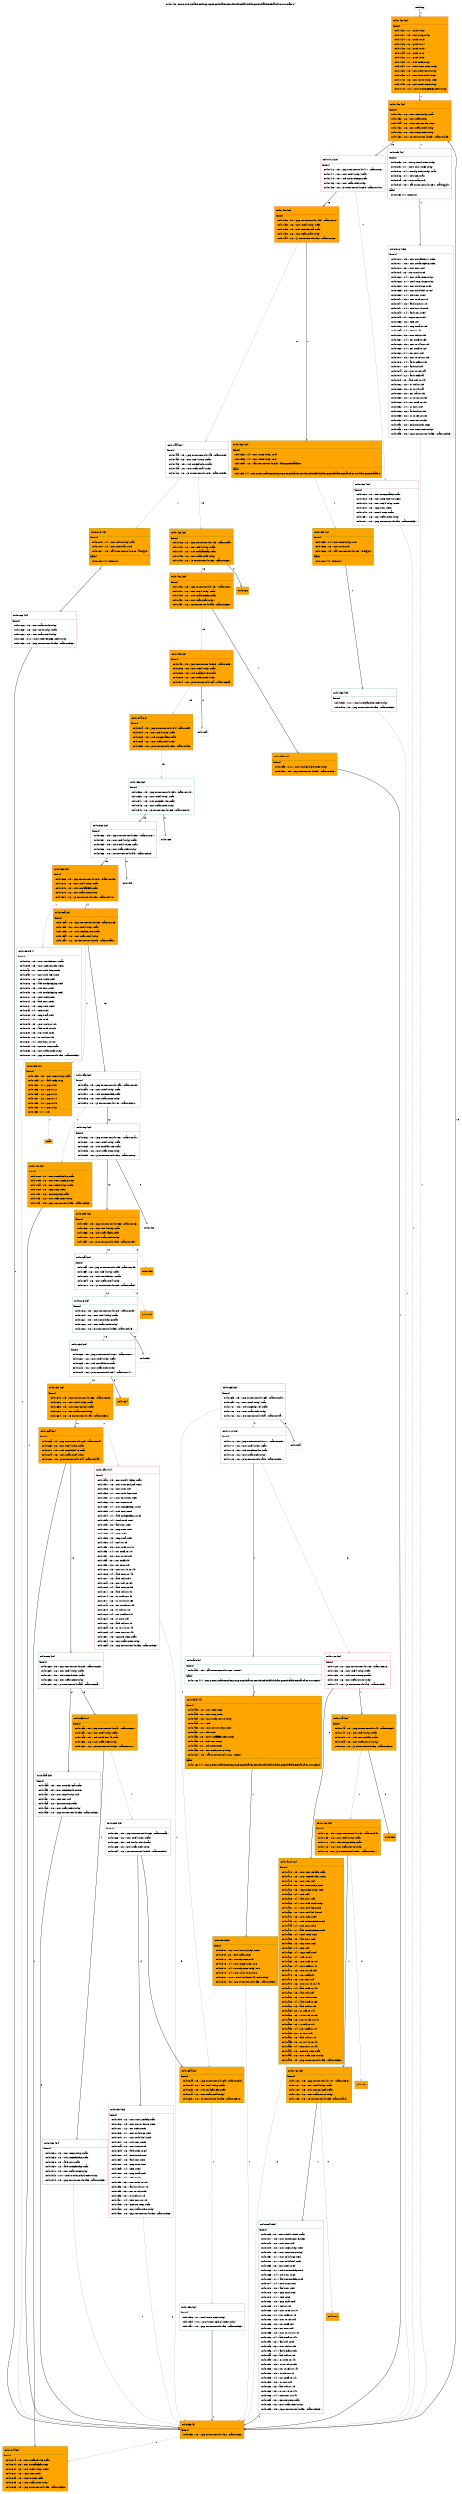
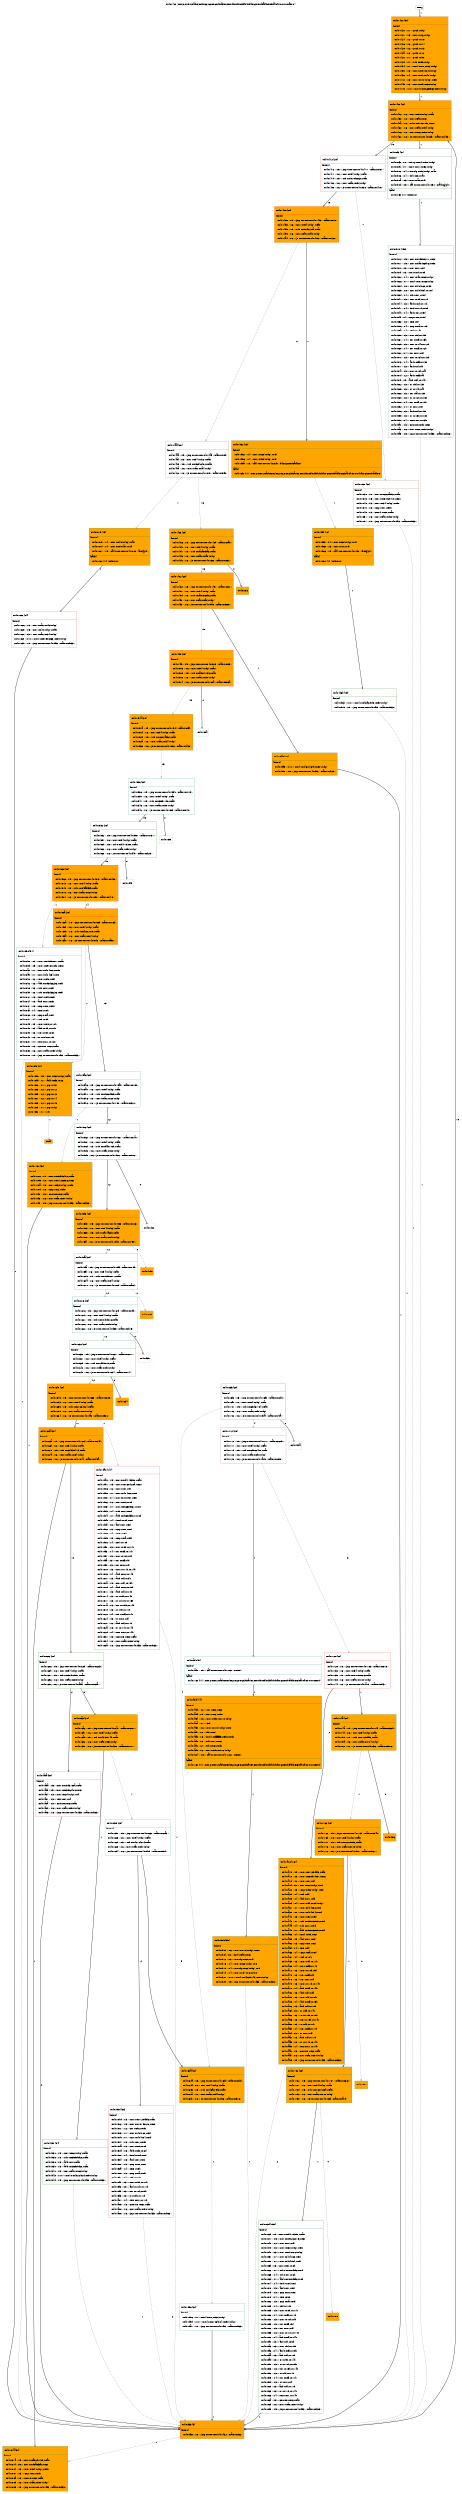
node "Desktop": label "Desktop" -> "Entry"
edge "0x401452 [32]" -> "0x4018f3 [31]": style dashed -> bold
